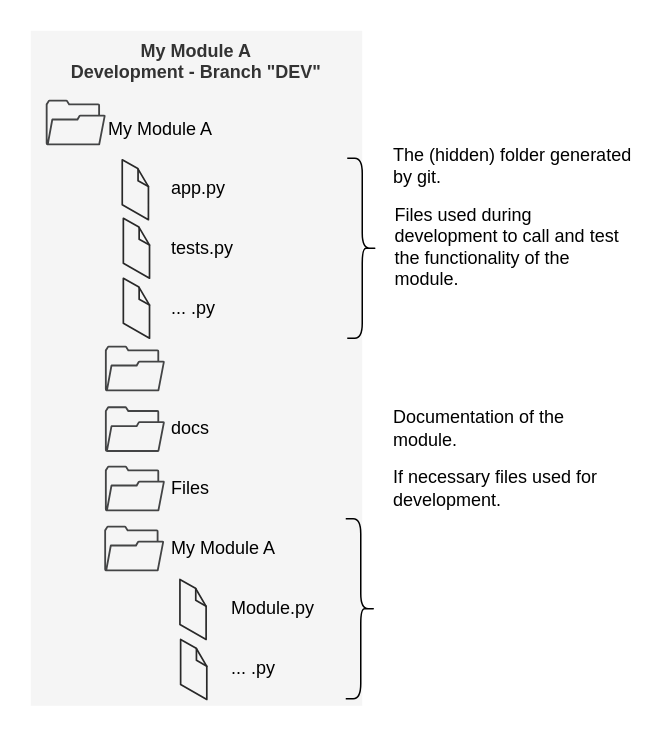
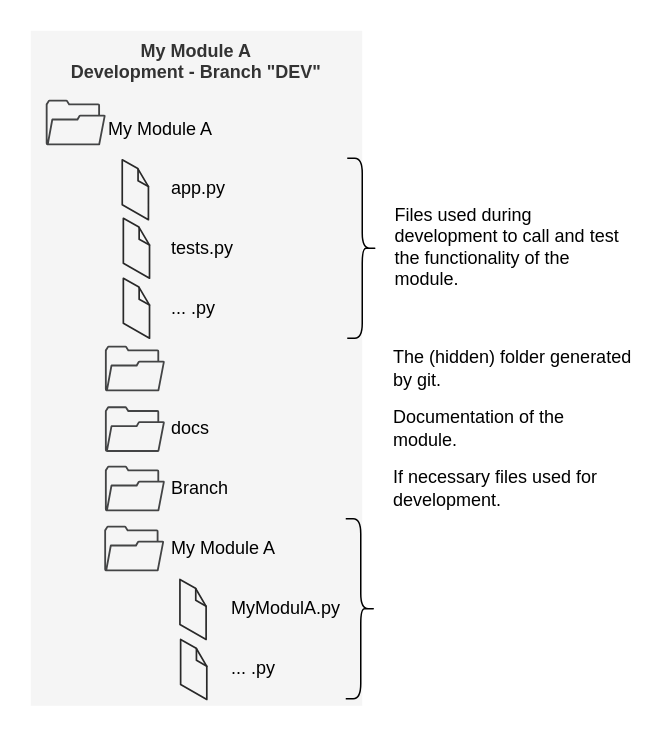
node "The (hidden) folder generated by git.": moved (512, 166) -> (512, 368)
node "Files": label "Files" -> "Branch"
node "Module.py": label "Module.py" -> "MyModulA.py"
